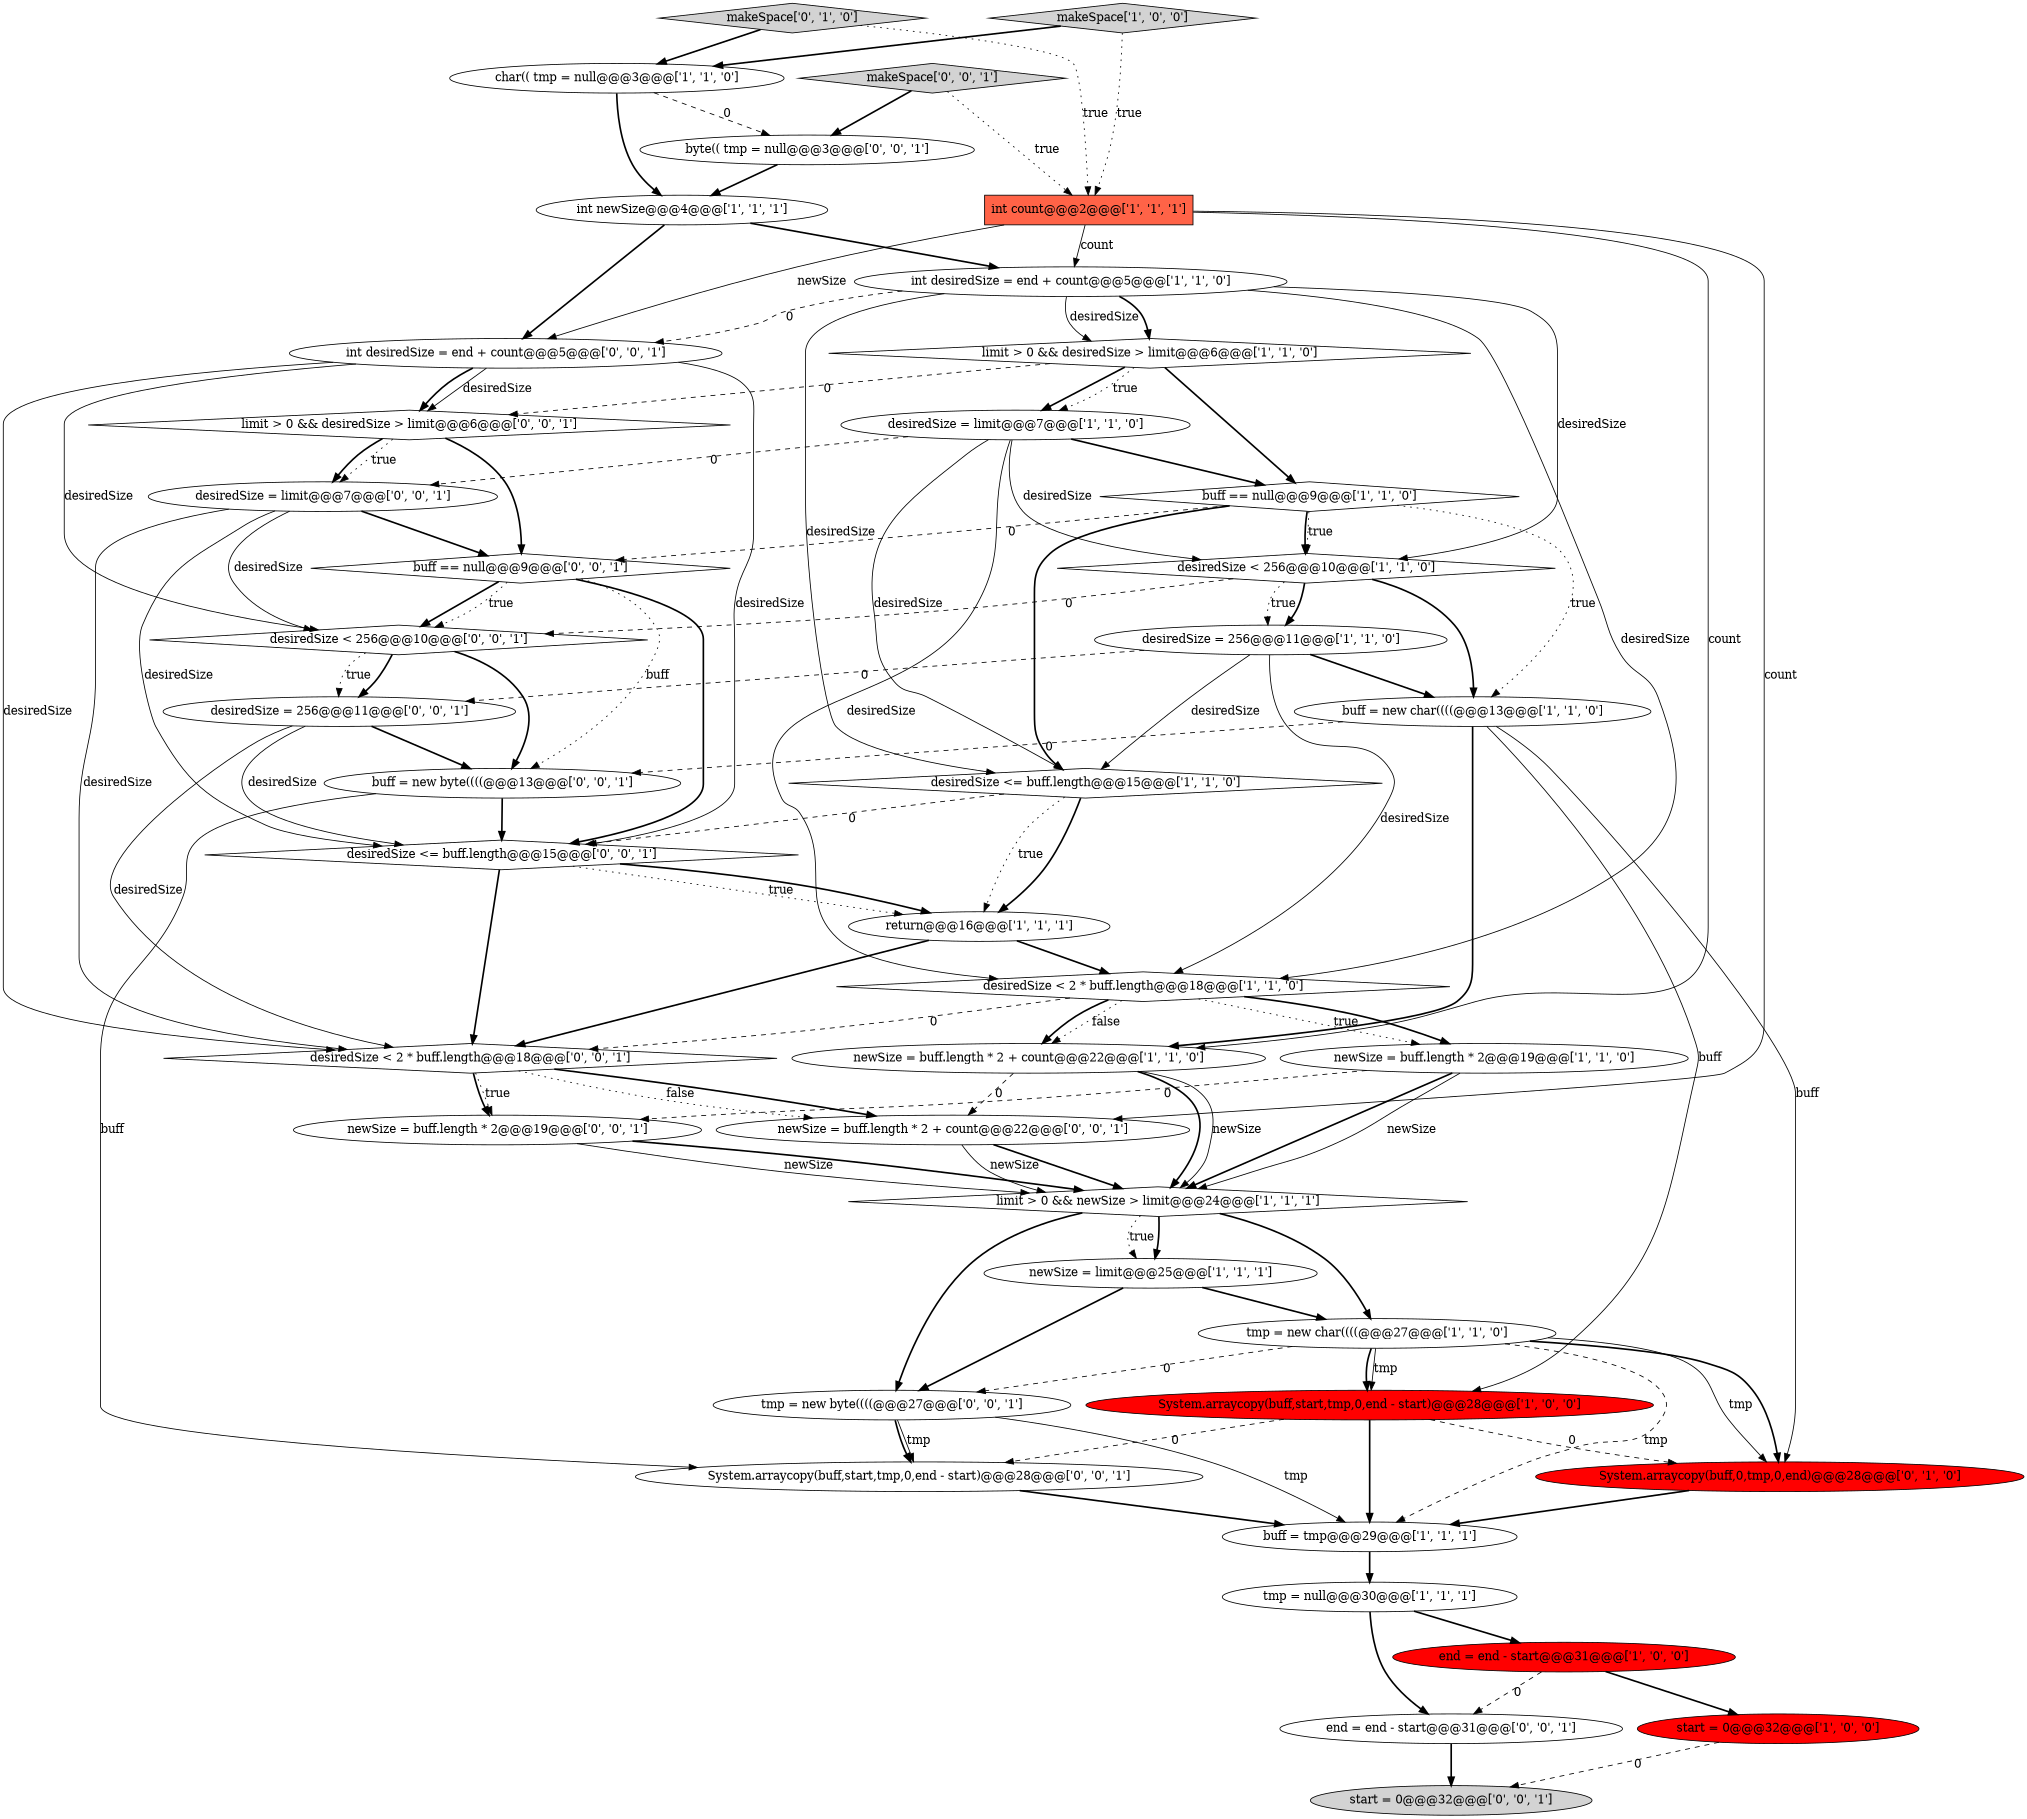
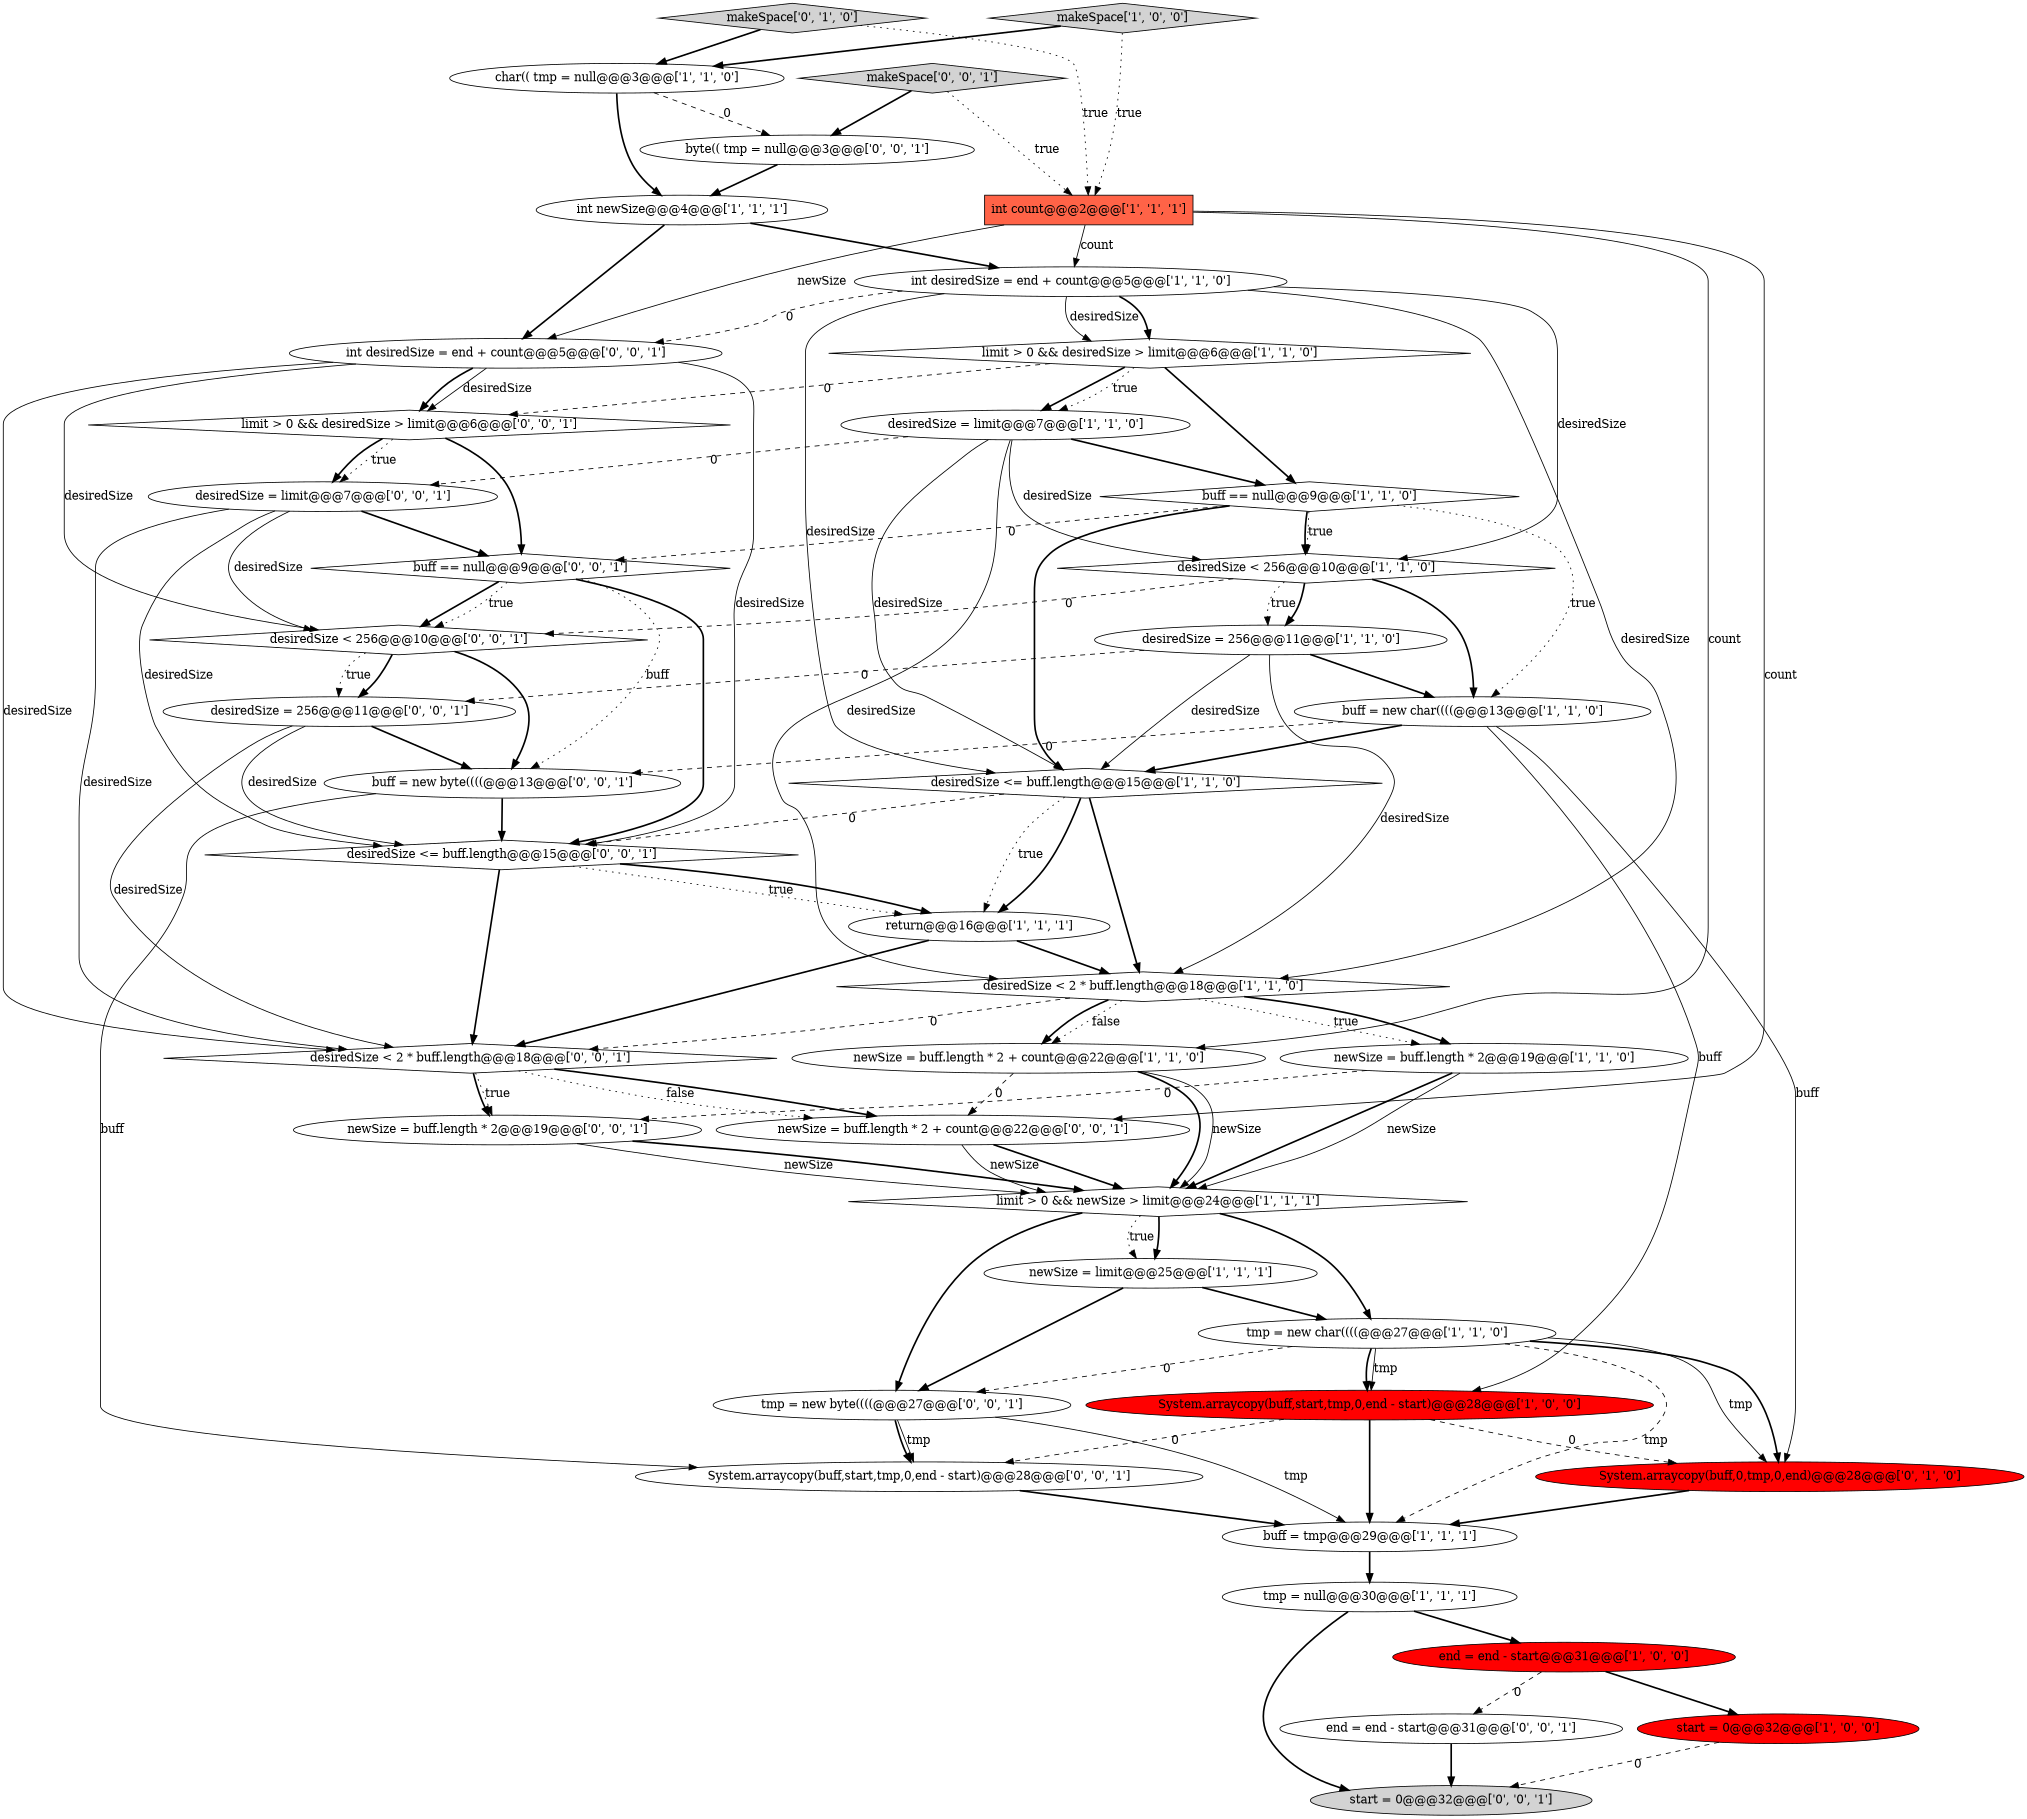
edge "desiredSize <= buff.length@@@15@@@['1', '1', '0']" -> "desiredSize < 2 * buff.length@@@18@@@['1', '1', '0']": added
edge "buff = new char((((@@@13@@@['1', '1', '0']" -> "newSize = buff.length * 2 + count@@@22@@@['1', '1', '0']": now "buff = new char((((@@@13@@@['1', '1', '0']" -> "desiredSize <= buff.length@@@15@@@['1', '1', '0']"
edge "tmp = null@@@30@@@['1', '1', '1']" -> "end = end - start@@@31@@@['0', '0', '1']": now "tmp = null@@@30@@@['1', '1', '1']" -> "start = 0@@@32@@@['0', '0', '1']"
